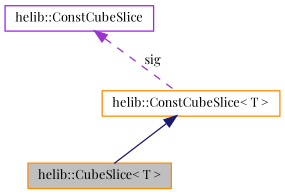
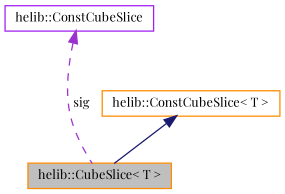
edge "helib::ConstCubeSlice< T >" -> "helib::ConstCubeSlice": now "helib::CubeSlice< T >" -> "helib::ConstCubeSlice"
